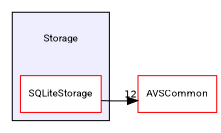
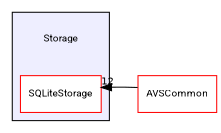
edge "SQLiteStorage" -> "AVSCommon": reversed
